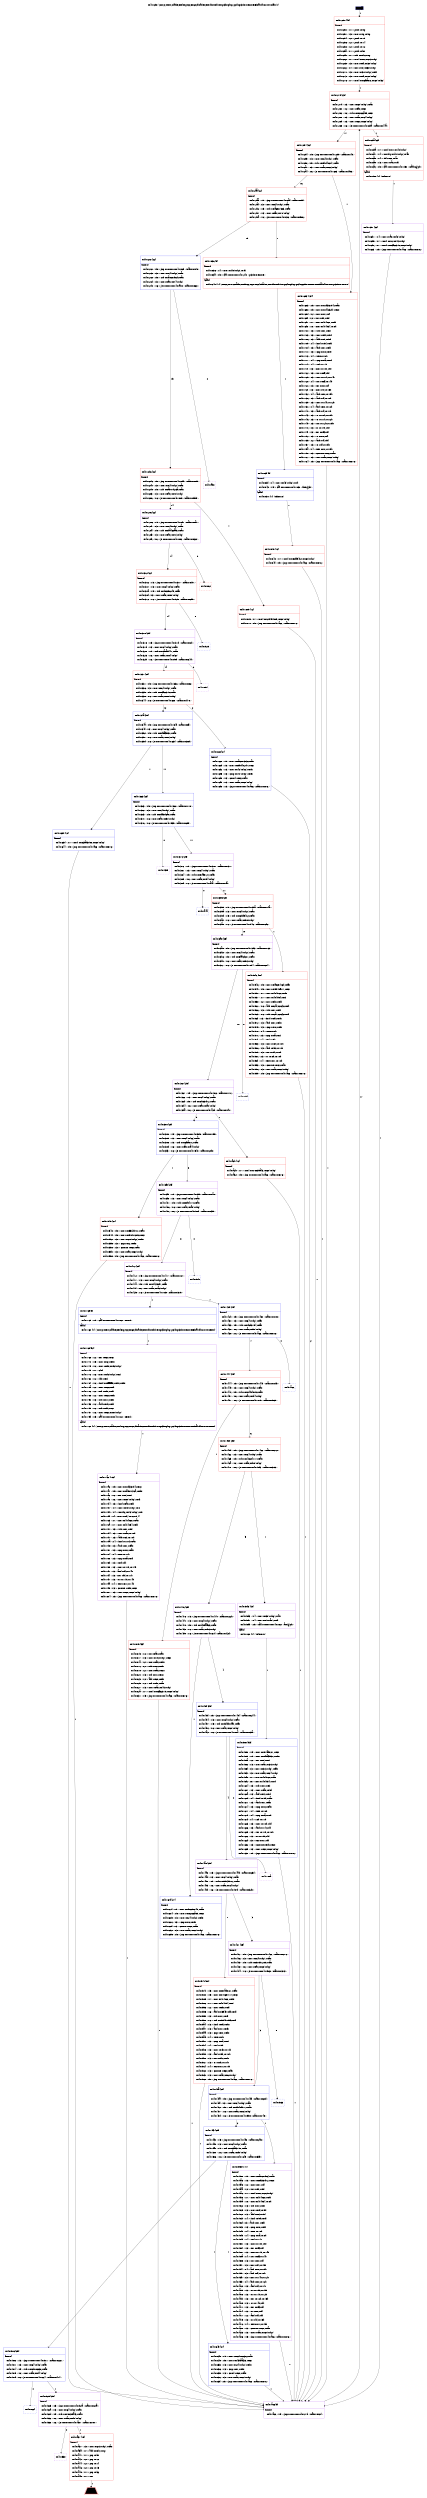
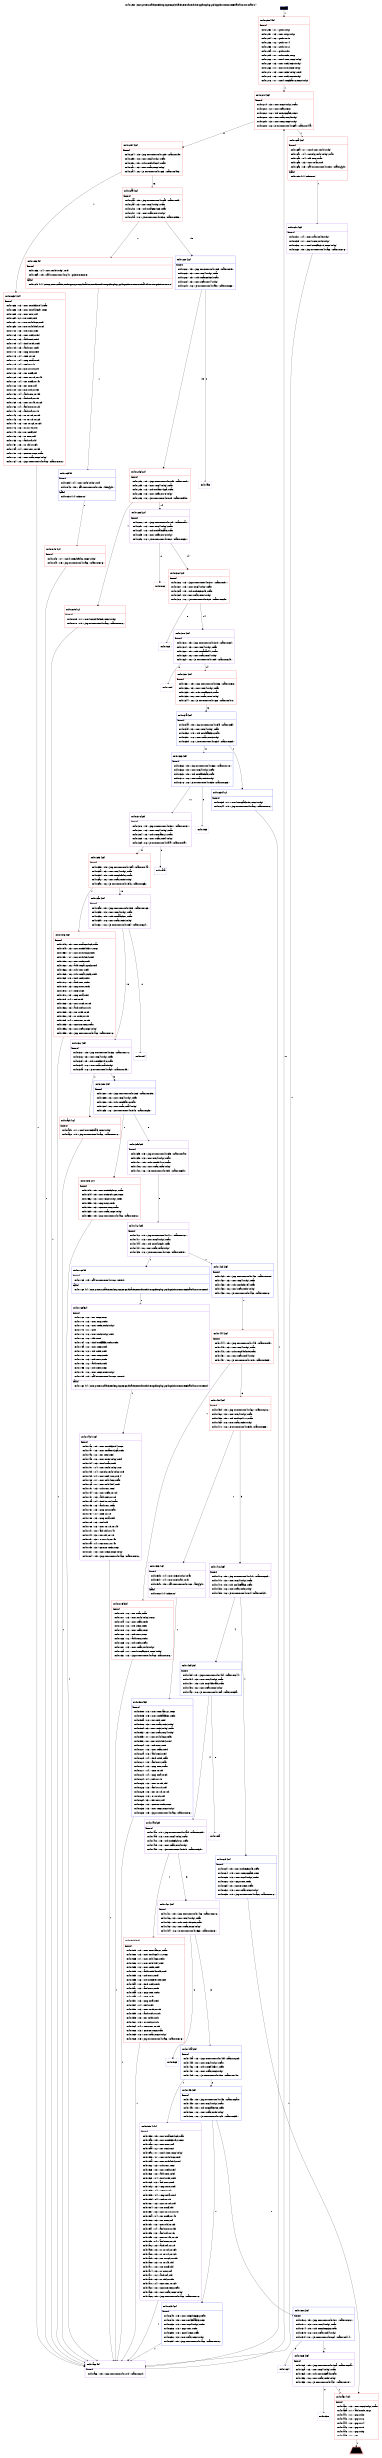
node "0x4016c8 [27]": removed
node "0x40190b": removed
node "0x401a66": removed
edge "0x40167f [27]" -> "0x401ac6 [5]": now "0x40167f [27]" -> "0x401a37 [19]"
